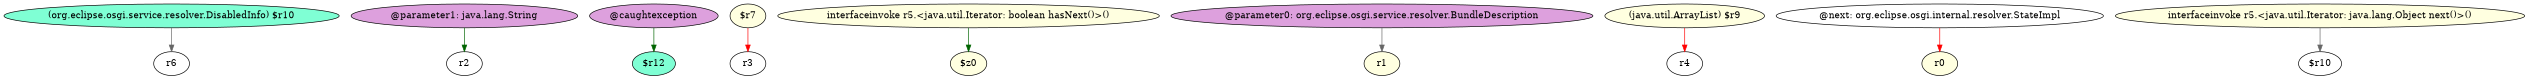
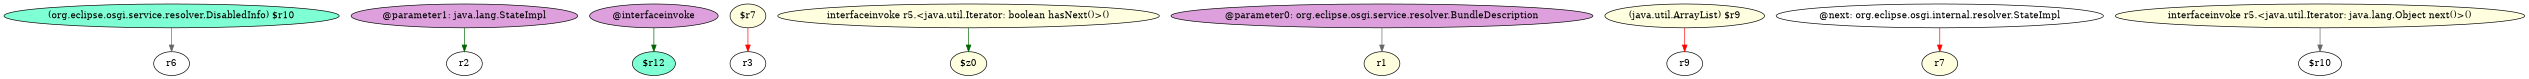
node "@parameter1: java.lang.String": label "@parameter1: java.lang.String" -> "@parameter1: java.lang.StateImpl"
node "@caughtexception": label "@caughtexception" -> "@interfaceinvoke"
node "r4": label "r4" -> "r9"
node "r0": label "r0" -> "r7"
